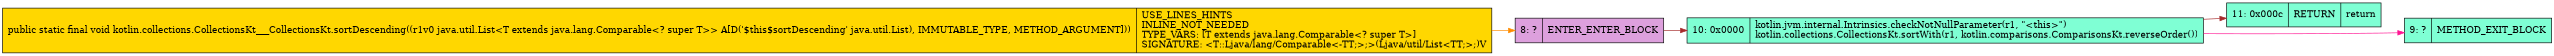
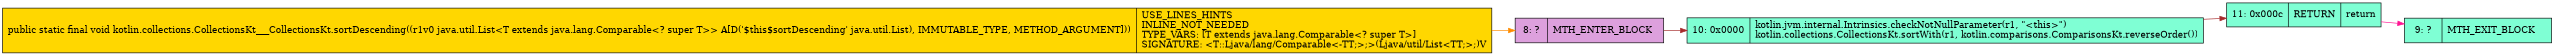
node "8: ?": text "ENTER_ENTER_BLOCK" -> "MTH_ENTER_BLOCK"
node "9: ?": text "METHOD_EXIT_BLOCK" -> "MTH_EXIT_BLOCK"
edge "10: 0x0000" -> "9: ?": now "11: 0x000c" -> "9: ?"
